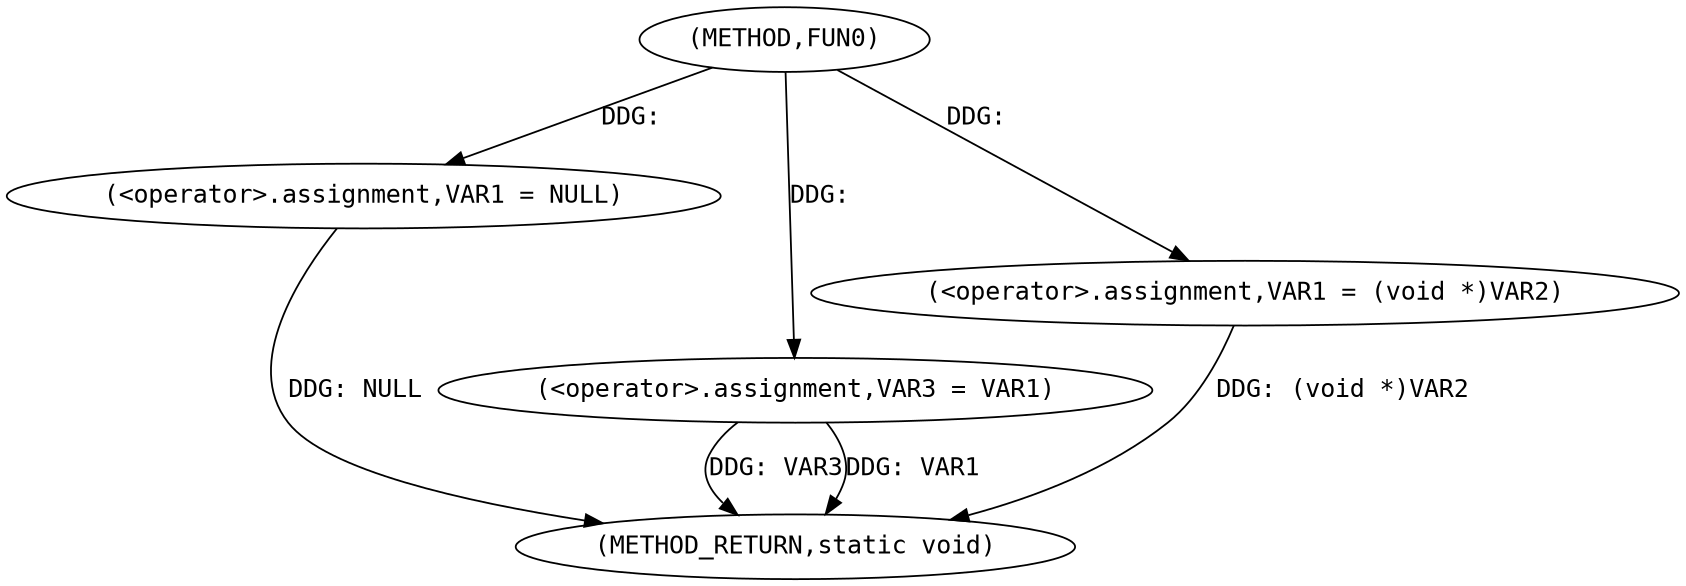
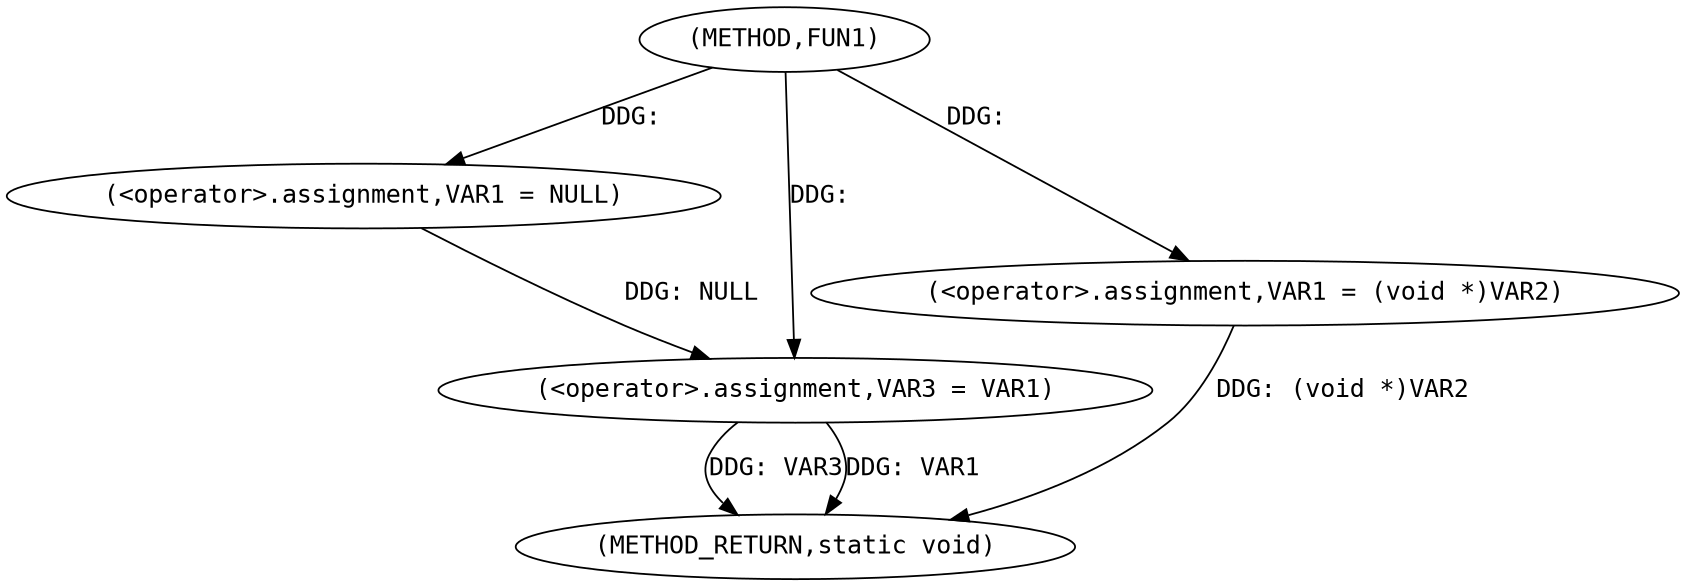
node "(METHOD,FUN0)": label "(METHOD,FUN0)" -> "(METHOD,FUN1)"
edge "(<operator>.assignment,VAR1 = NULL)" -> "(METHOD_RETURN,static void)": now "(<operator>.assignment,VAR1 = NULL)" -> "(<operator>.assignment,VAR3 = VAR1)"
